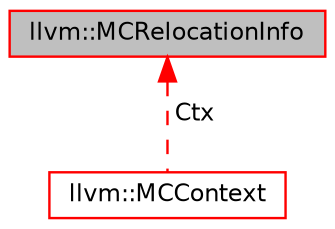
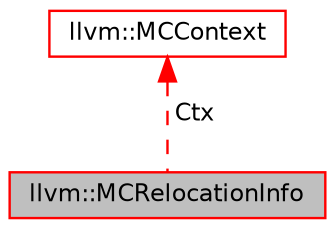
edge "llvm::MCContext" -> "llvm::MCRelocationInfo": reversed
